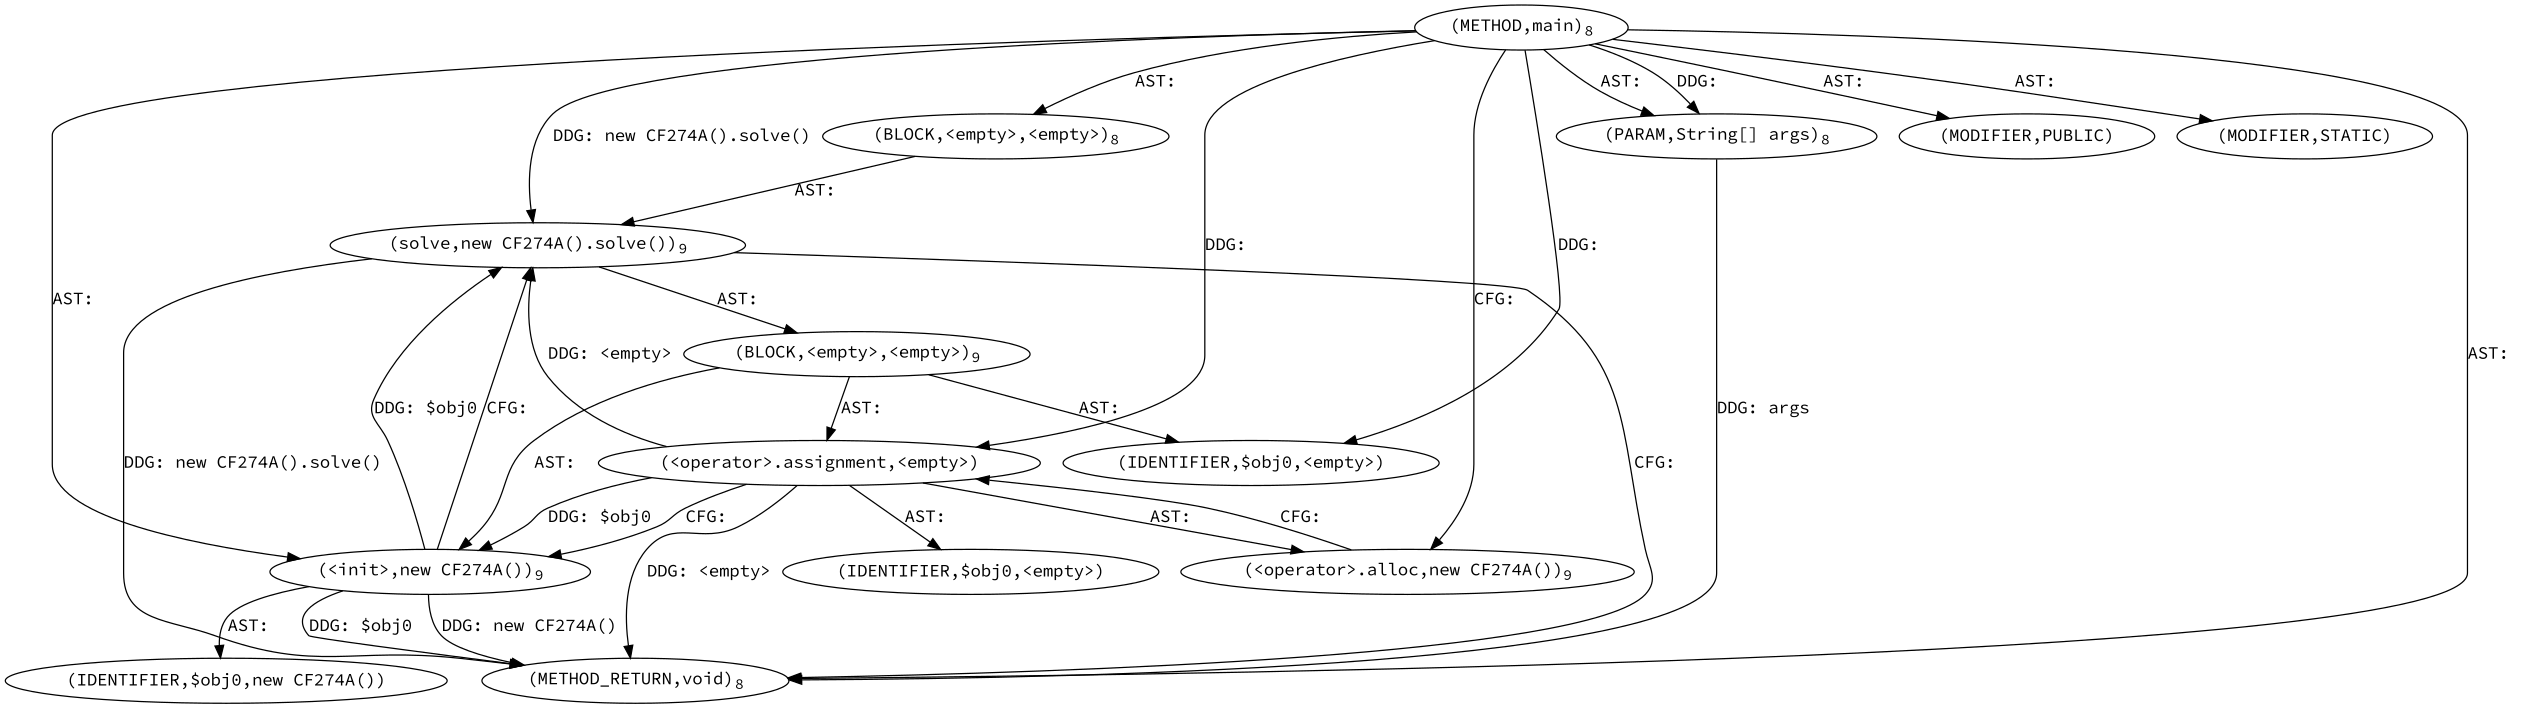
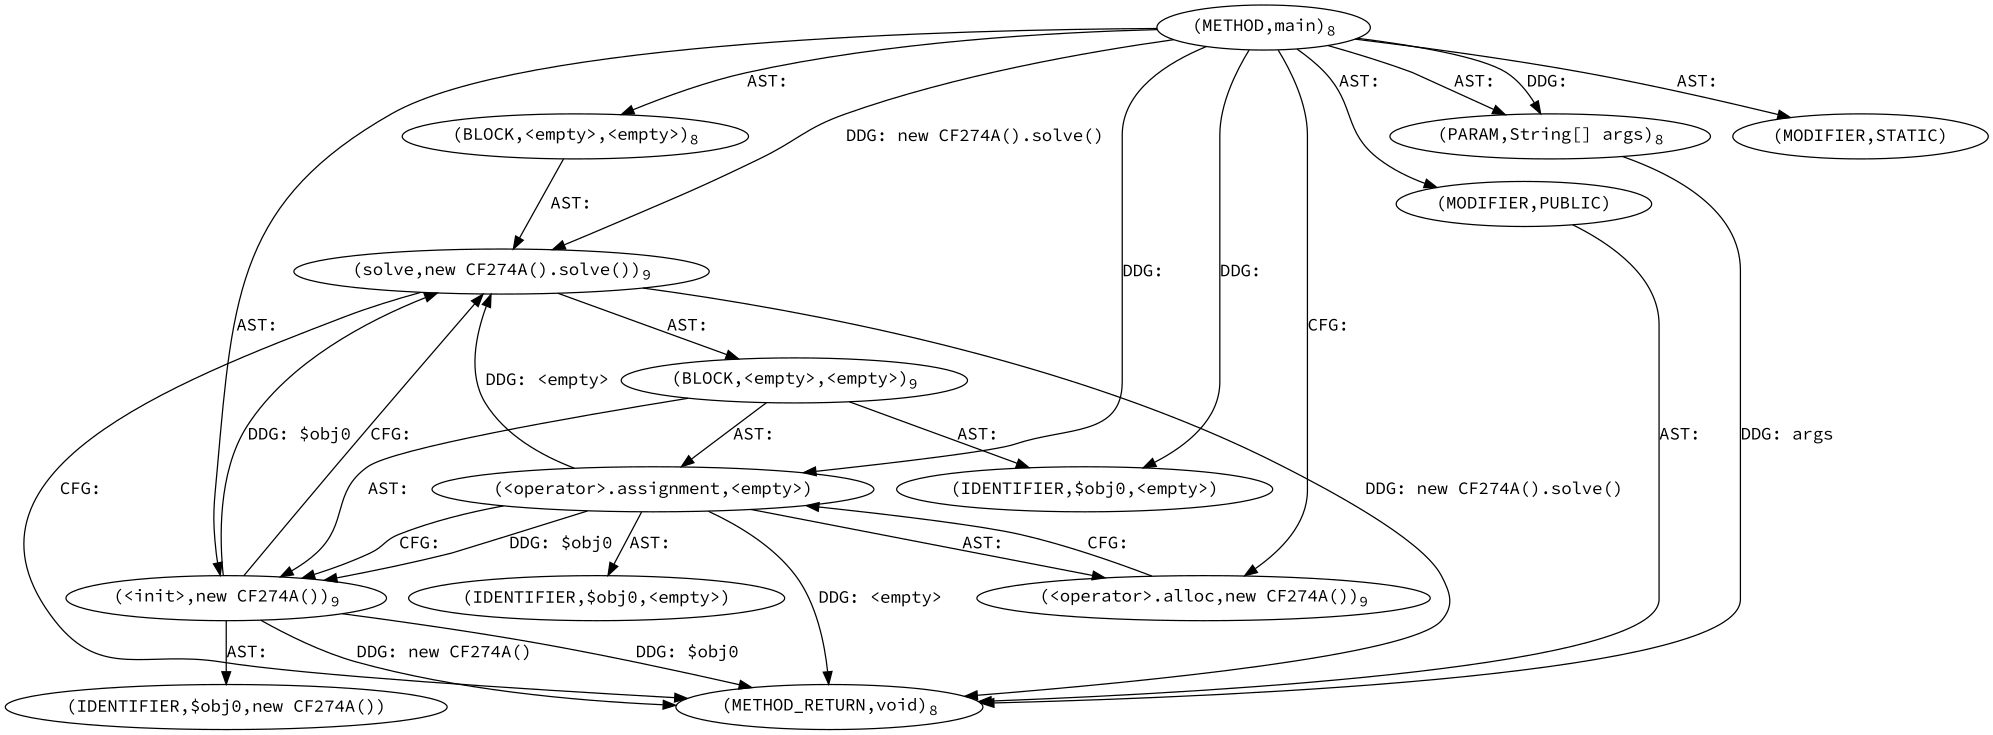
edge "(METHOD,main)" -> "(METHOD_RETURN,void)": now "(MODIFIER,PUBLIC)" -> "(METHOD_RETURN,void)"
